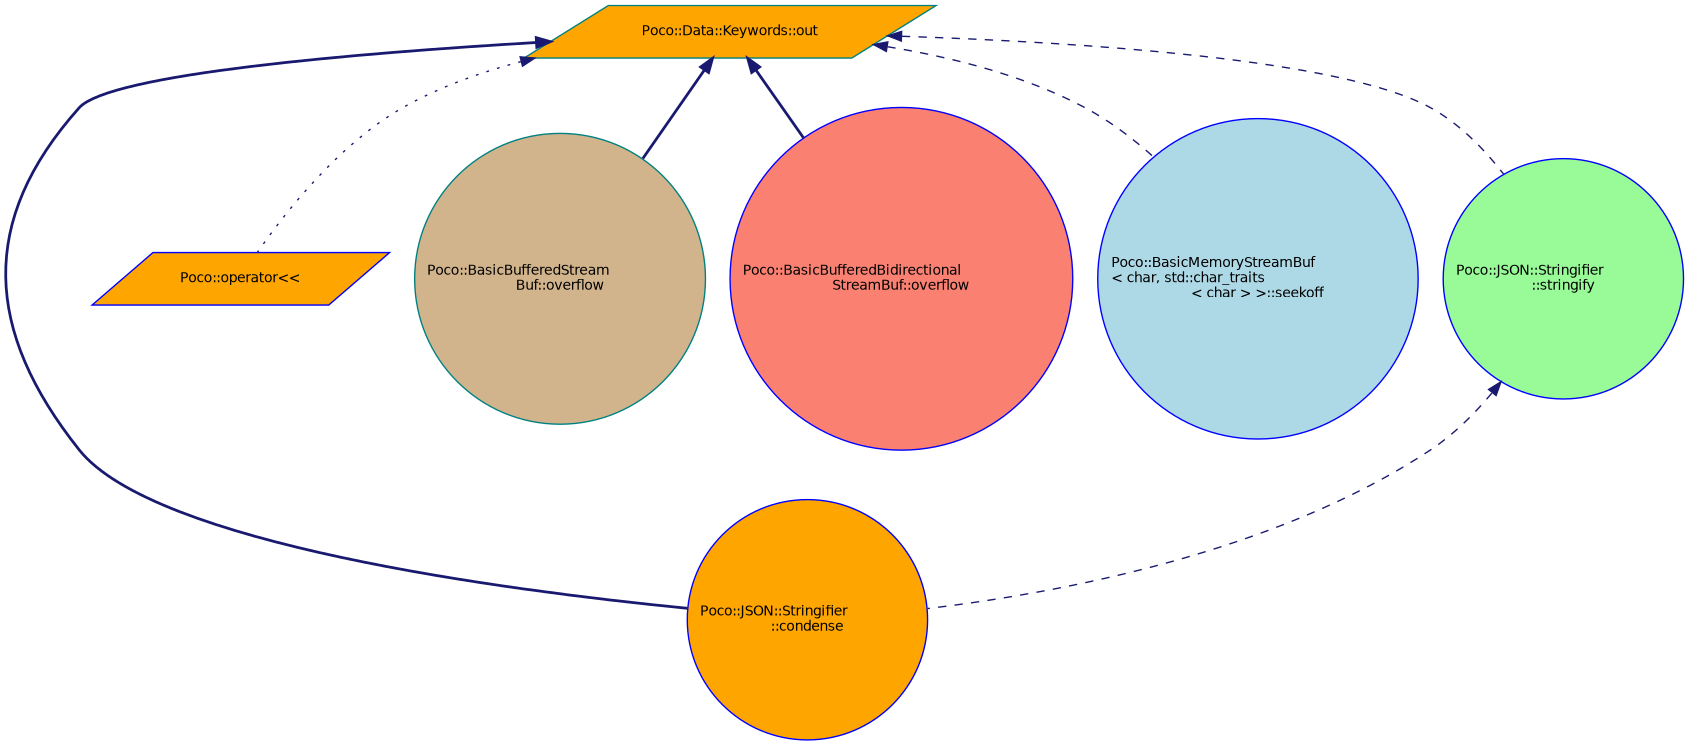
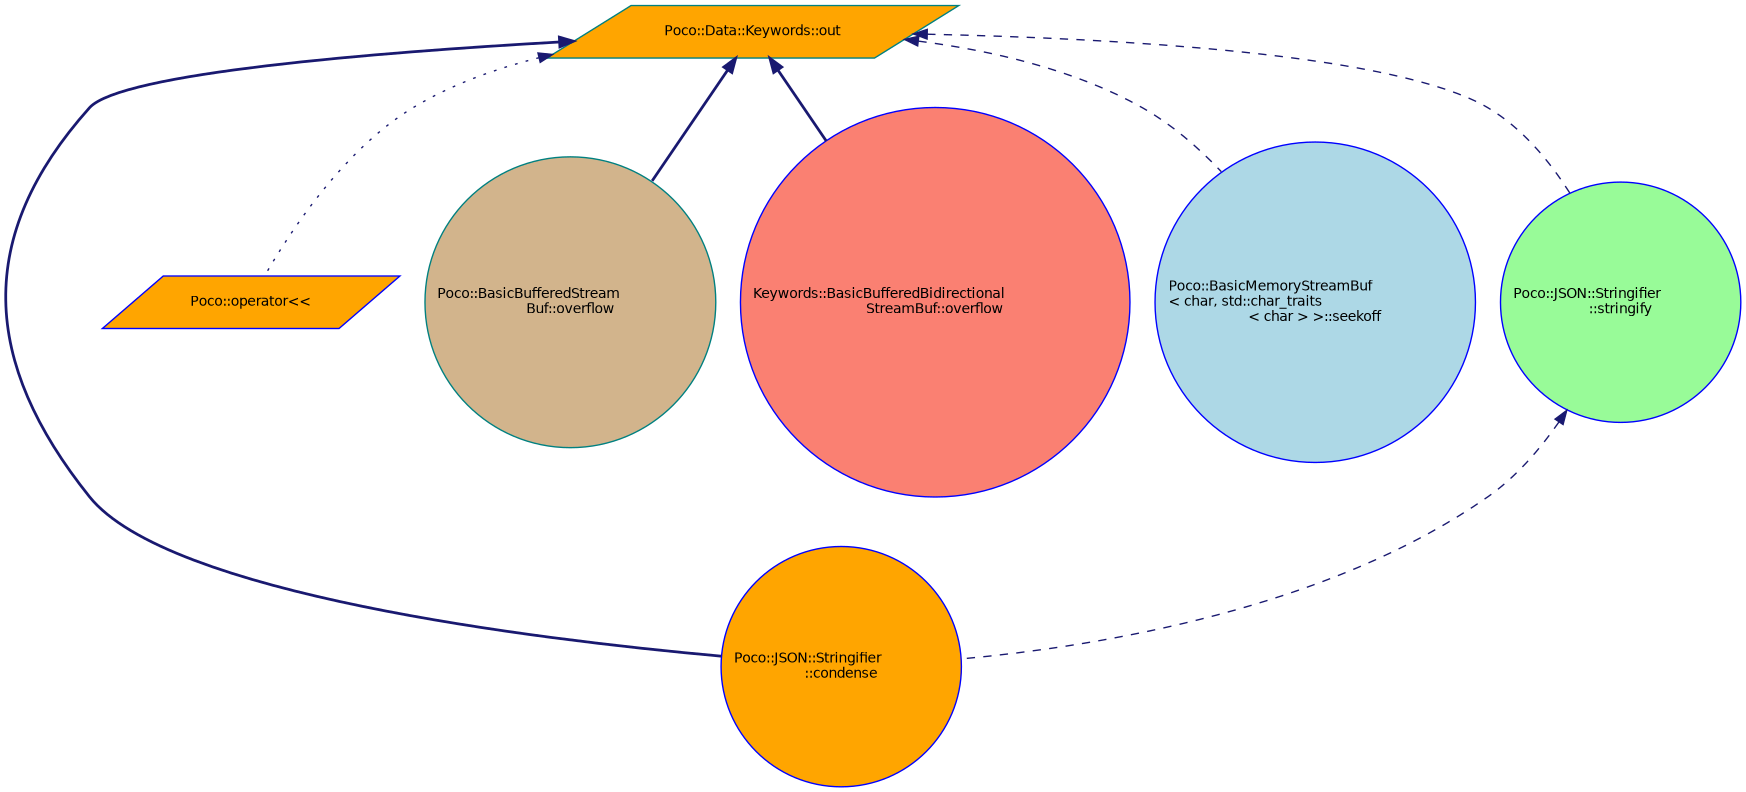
node "Poco::BasicBufferedBidirectional StreamBuf::overflow": label "Poco::BasicBufferedBidirectional StreamBuf::overflow" -> "Keywords::BasicBufferedBidirectional StreamBuf::overflow"
